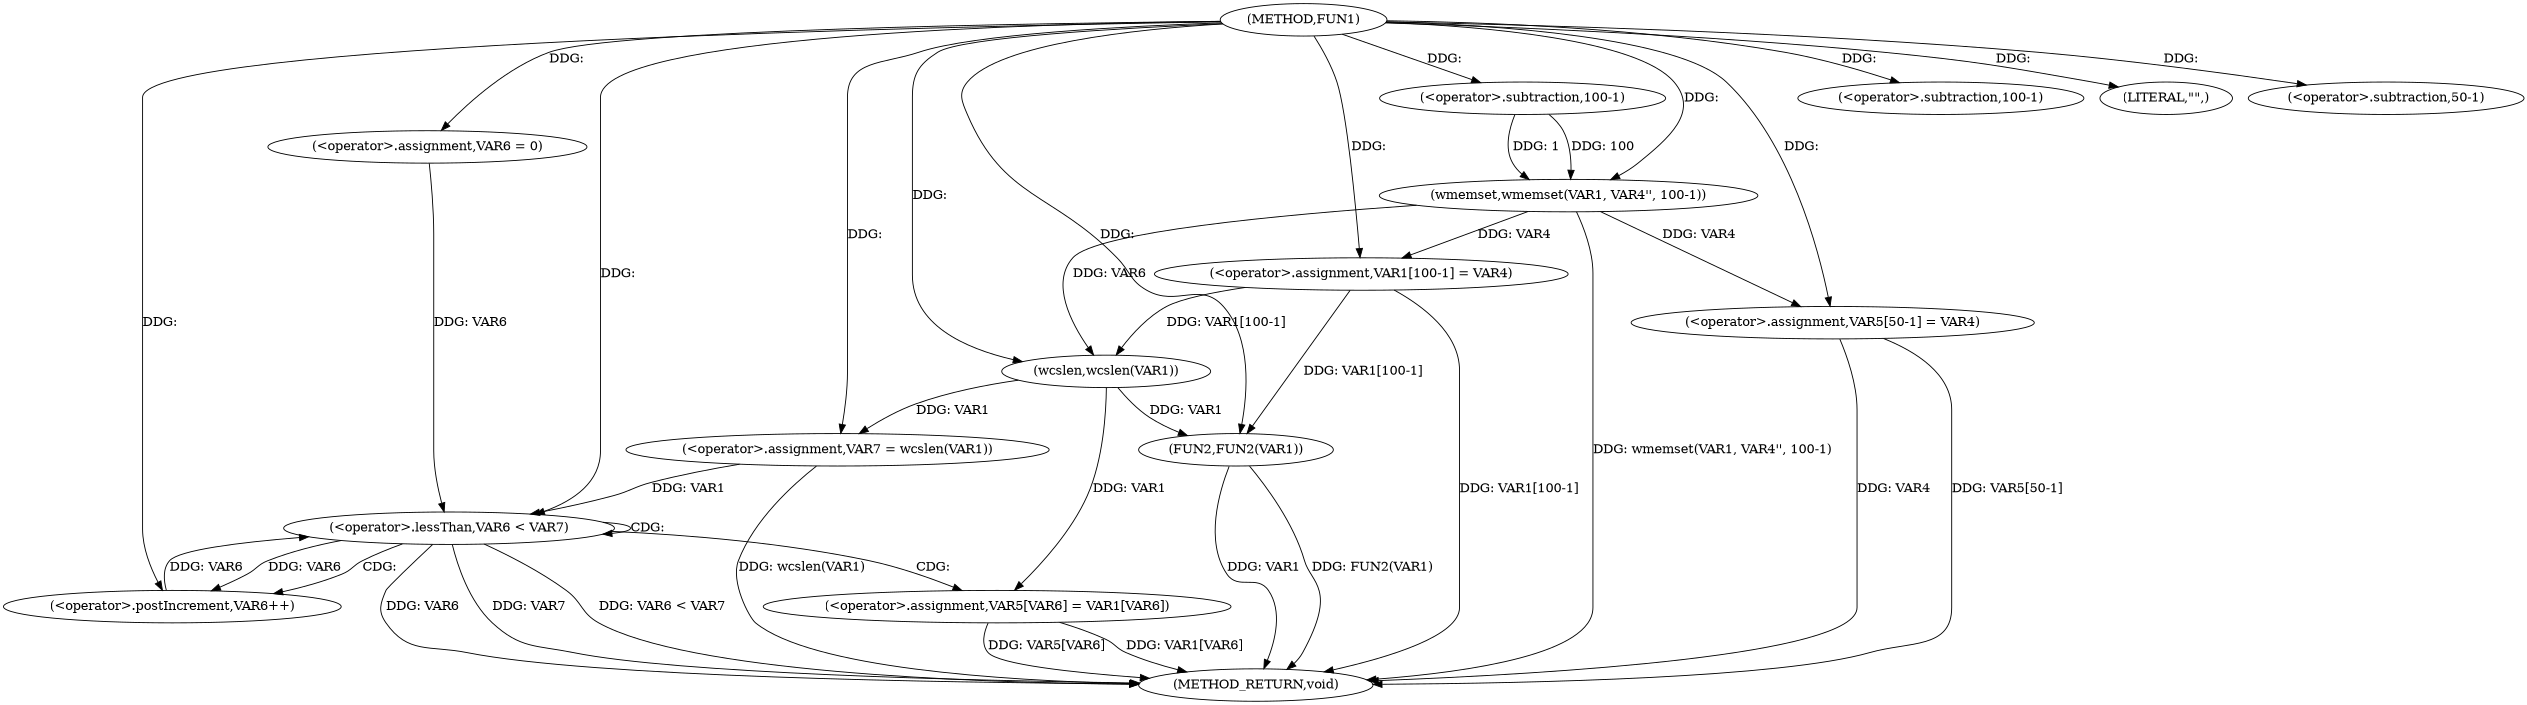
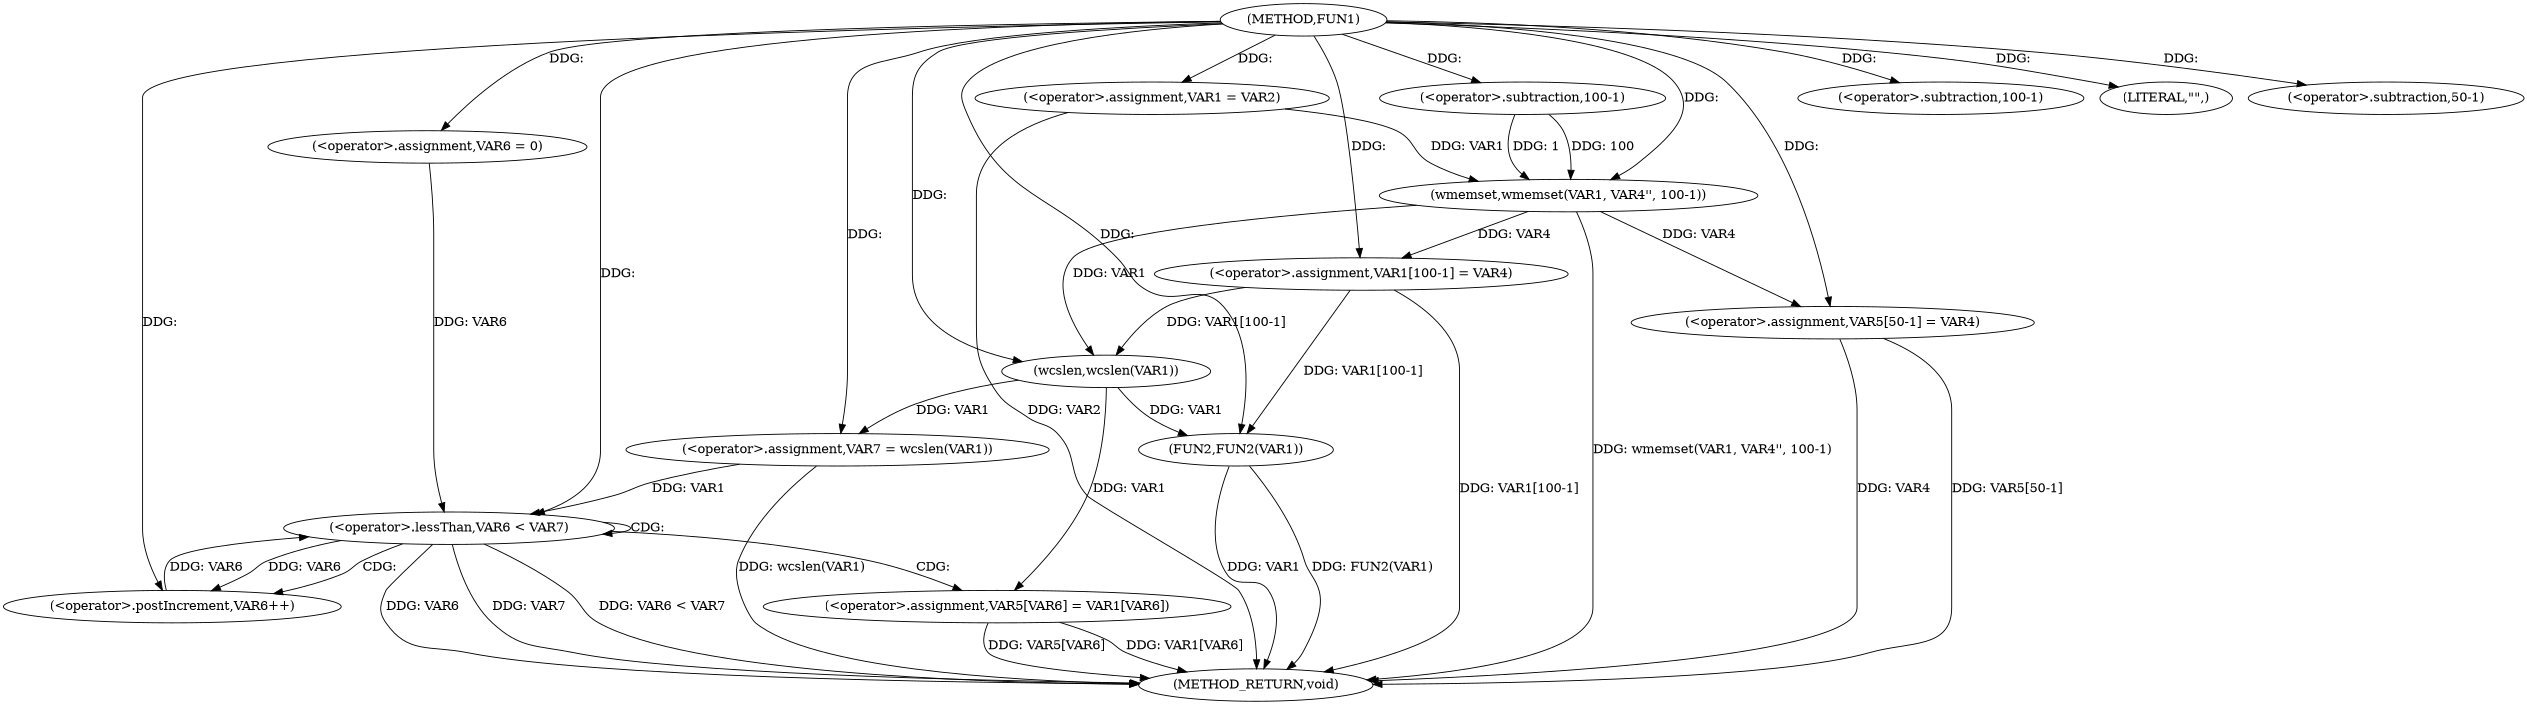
node "(<operator>.assignment,VAR1 = VAR2)": added
edge "(wmemset,wmemset(VAR1, VAR4'', 100-1))" -> "(wcslen,wcslen(VAR1))": label "DDG: VAR6" -> "DDG: VAR1"
